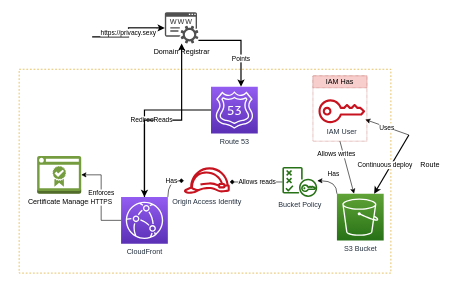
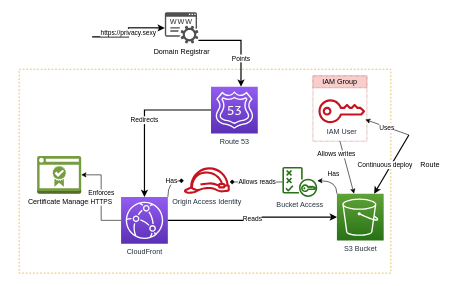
node "IAM Has": label "IAM Has" -> "IAM Group"
edge "CloudFront" -> "Domain Registrar": now "CloudFront" -> "S3 Bucket"
node "Bucket Policy": label "Bucket Policy" -> "Bucket Access"
